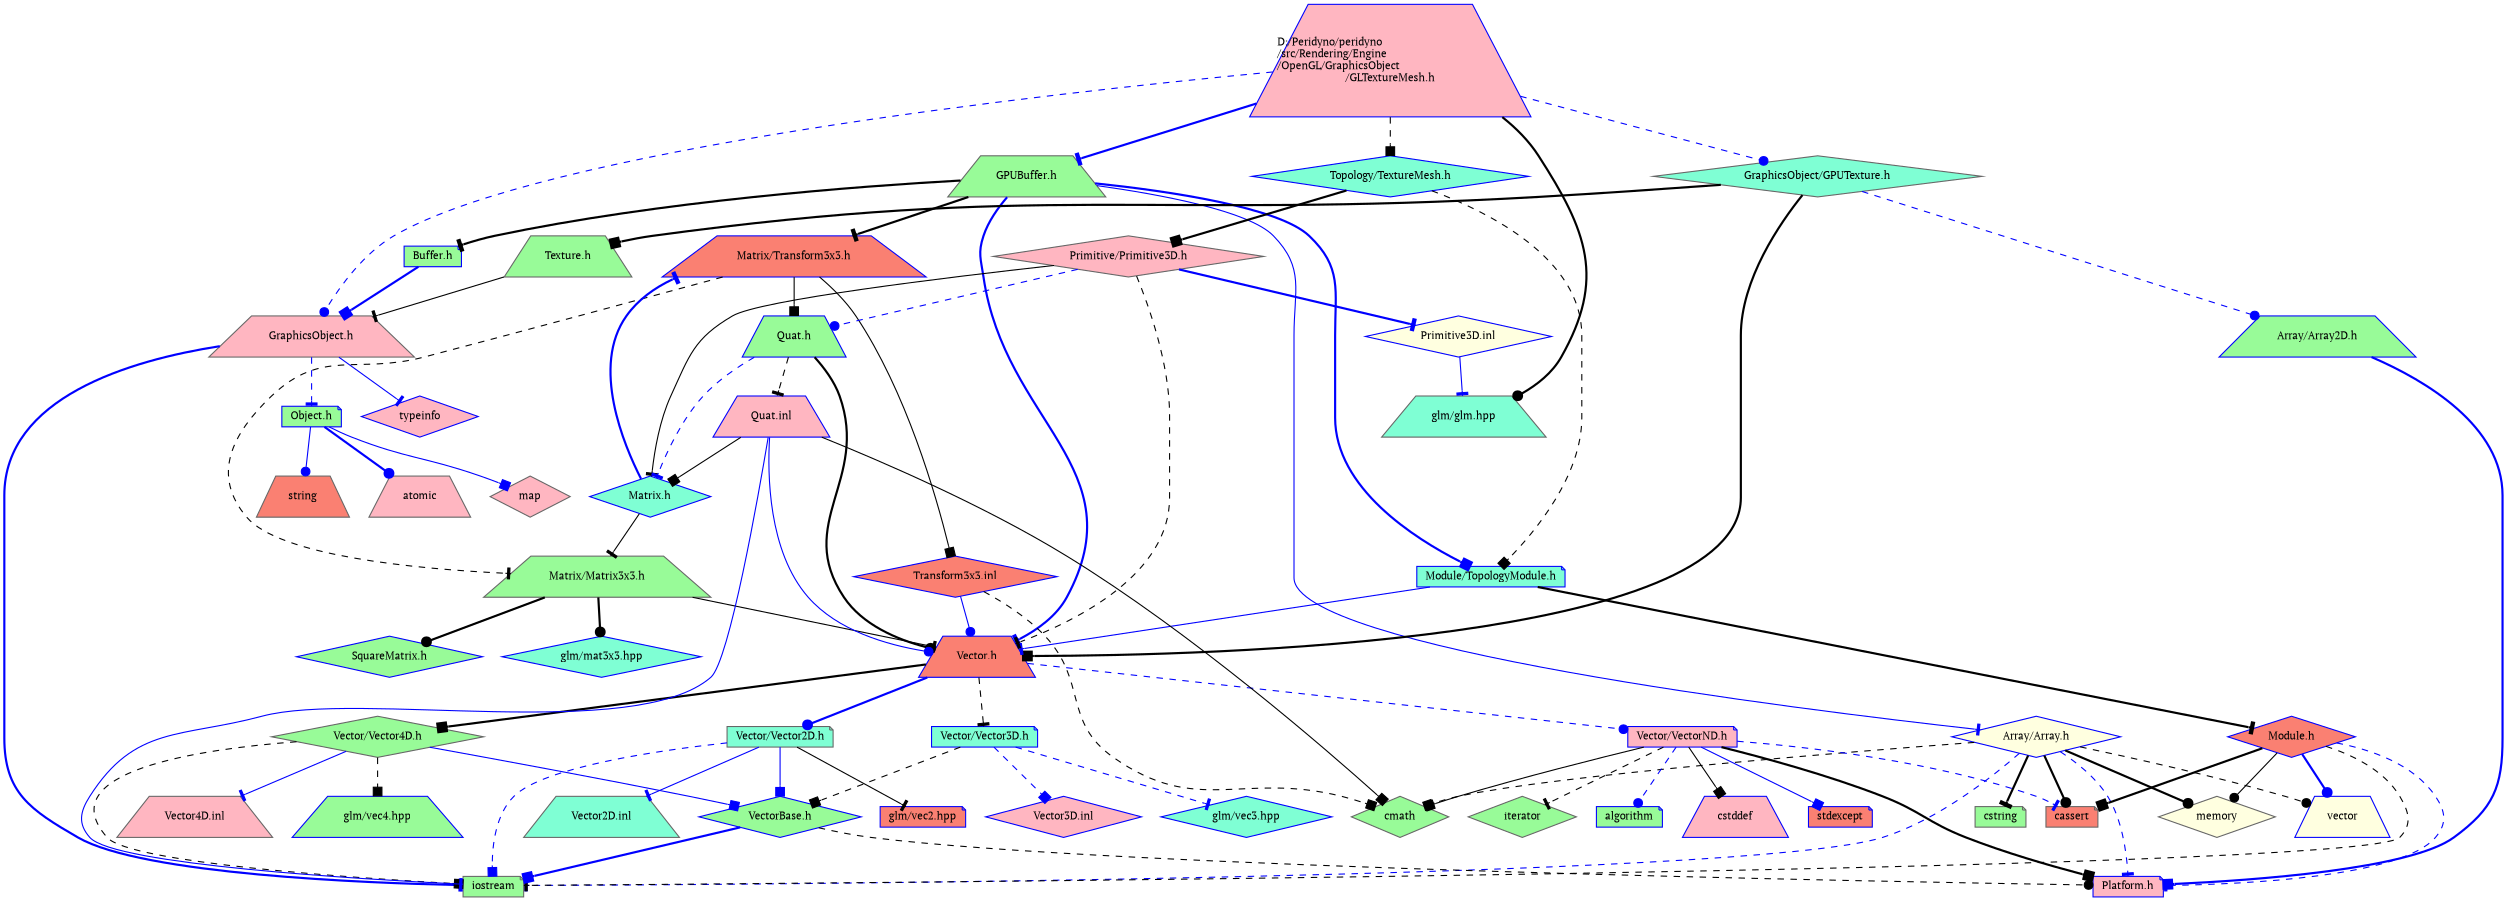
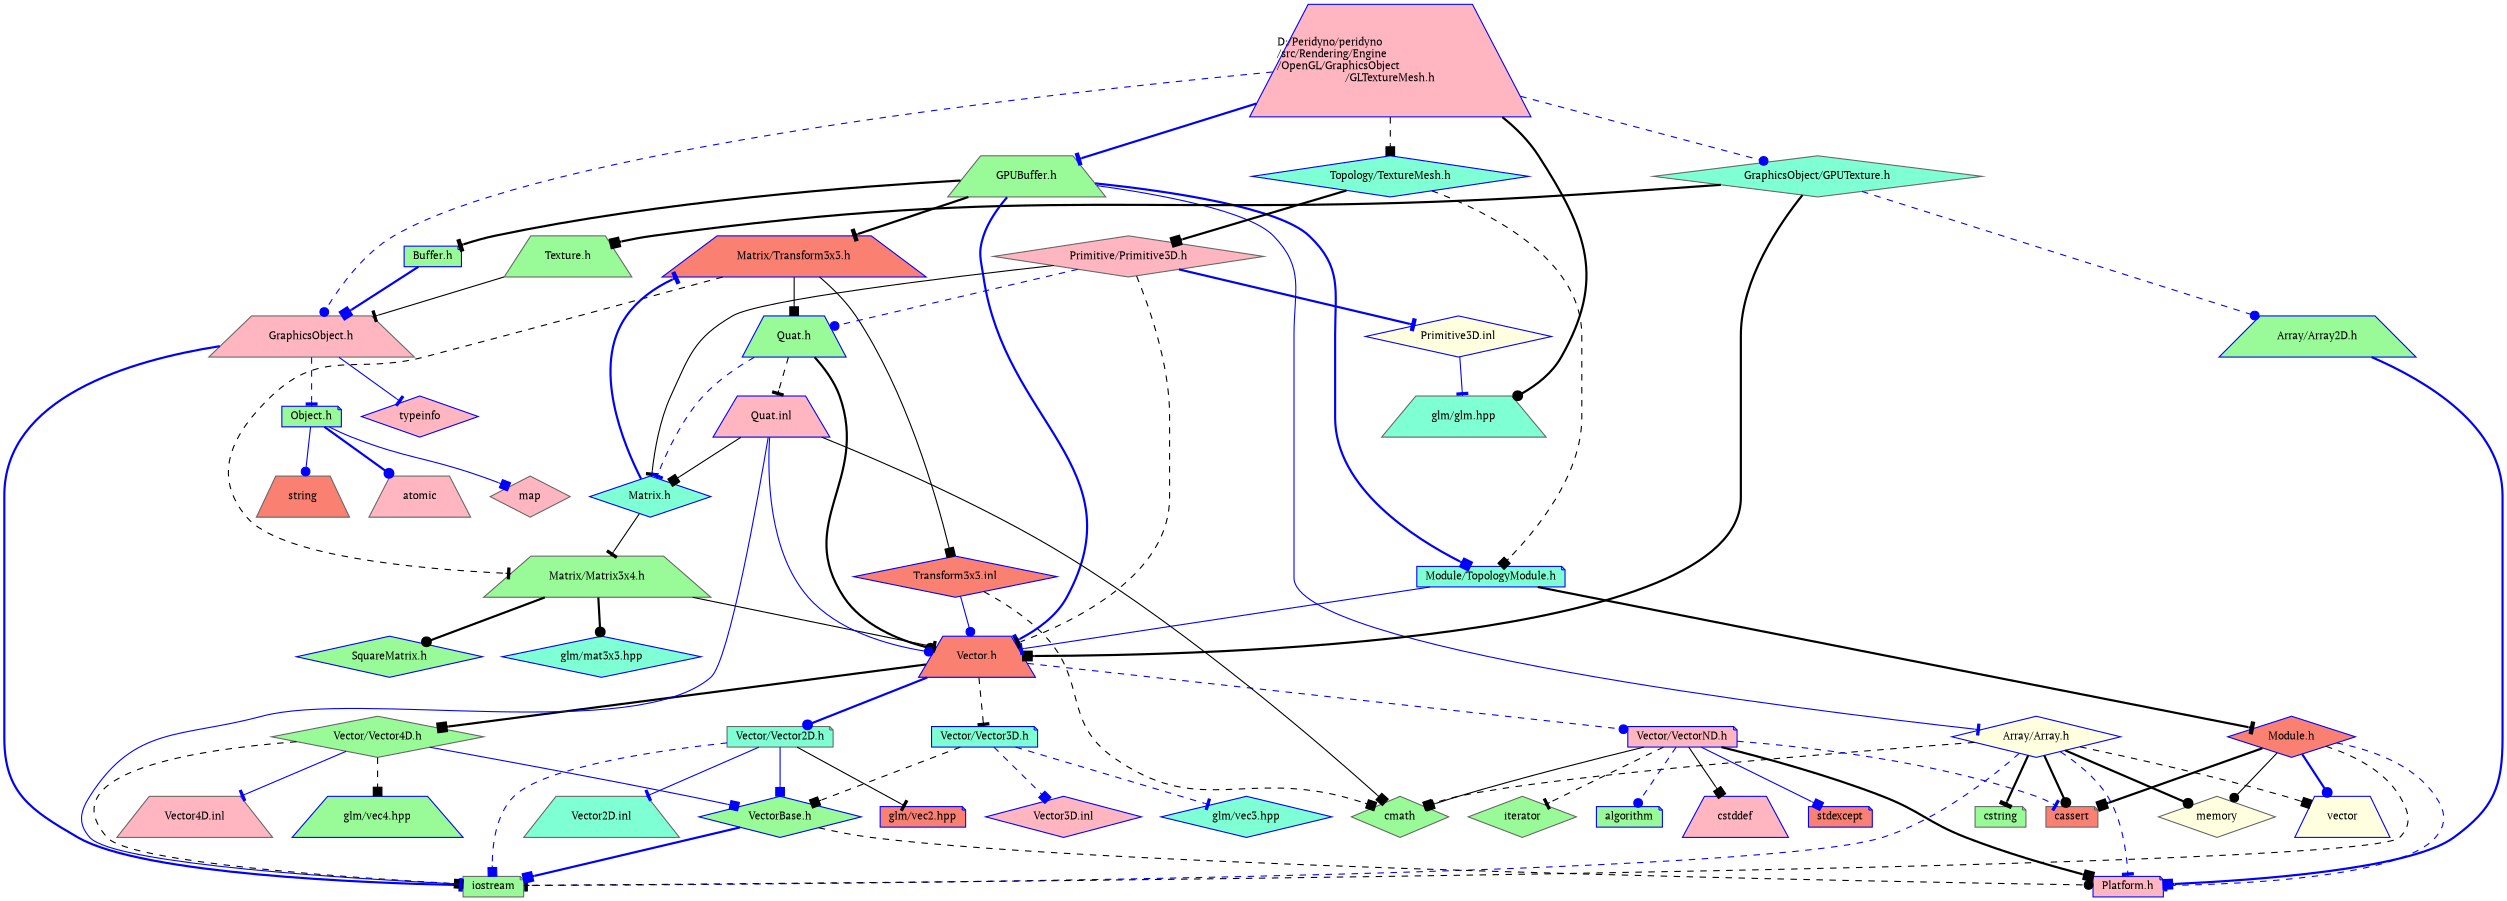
node "Matrix/Matrix3x3.h": label "Matrix/Matrix3x3.h" -> "Matrix/Matrix3x4.h"
edge "Array/Array.h" -> "vector": arrowhead dot -> box
